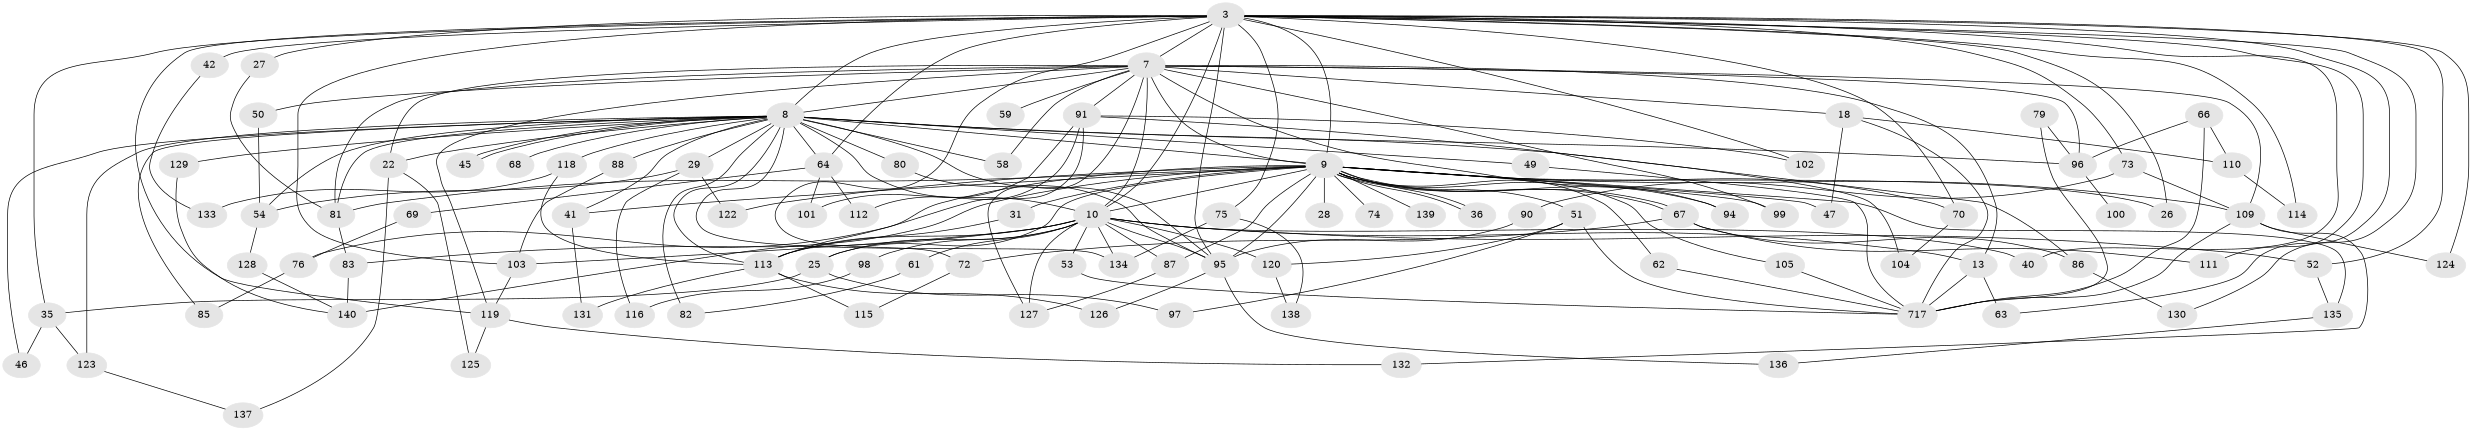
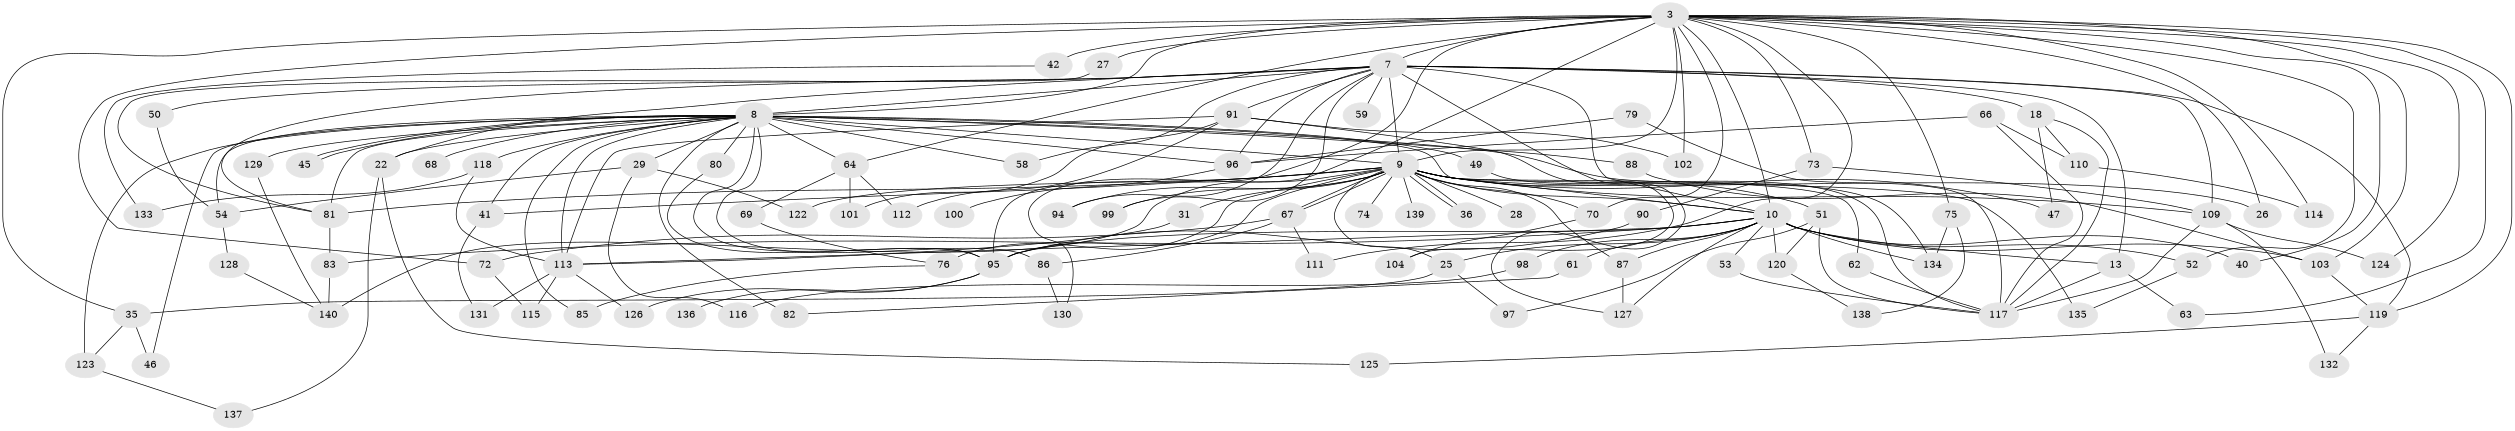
node "105": removed
node "717": label "717" -> "117"
edge "135" -- "136": removed
